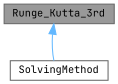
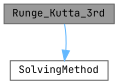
edge "SolvingMethod" -> "Runge_Kutta_3rd": reversed
